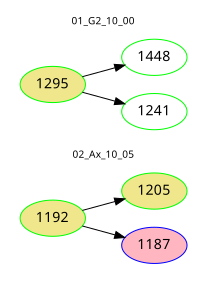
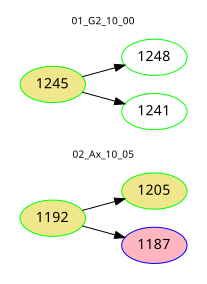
node "1448": label "1448" -> "1248"
node "1295": label "1295" -> "1245"
